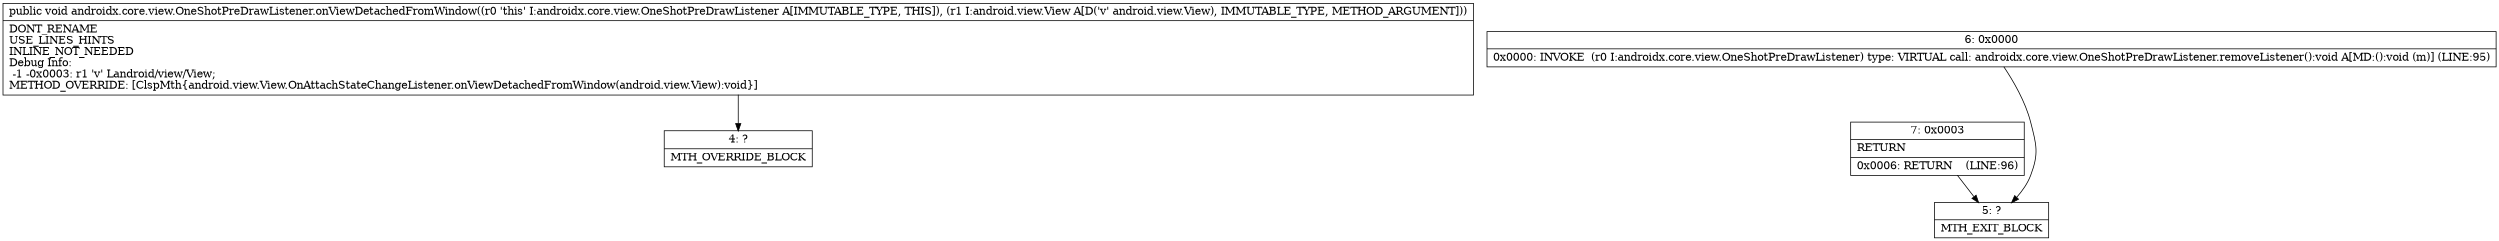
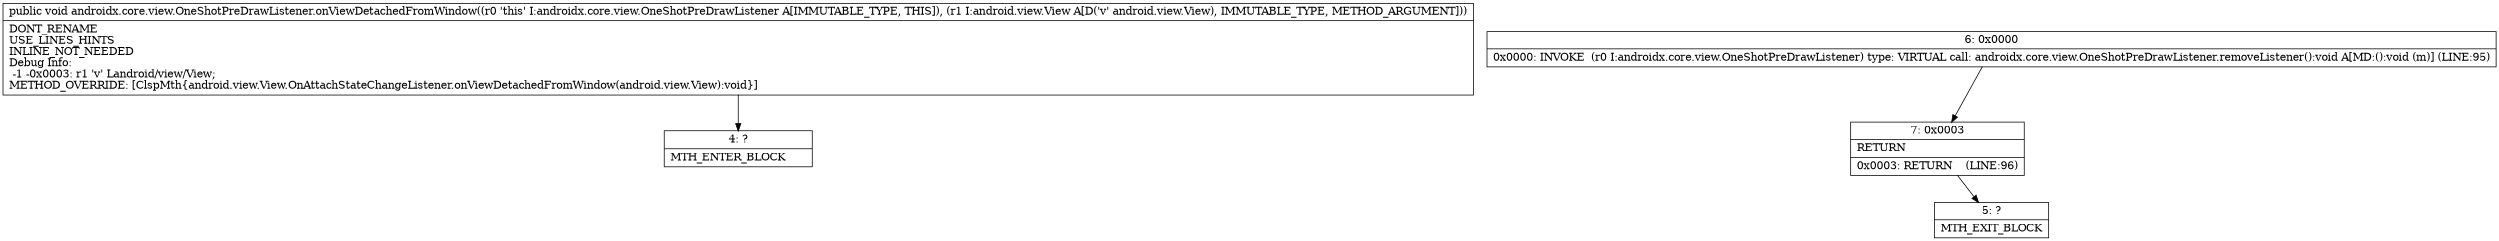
edge "6: 0x0000" -> "5: ?": now "6: 0x0000" -> "7: 0x0003"
node "4: ?": text "MTH_OVERRIDE_BLOCK" -> "MTH_ENTER_BLOCK"
node "7: 0x0003": text "0x0006: RETURN    (LINE:96)" -> "0x0003: RETURN    (LINE:96)"
